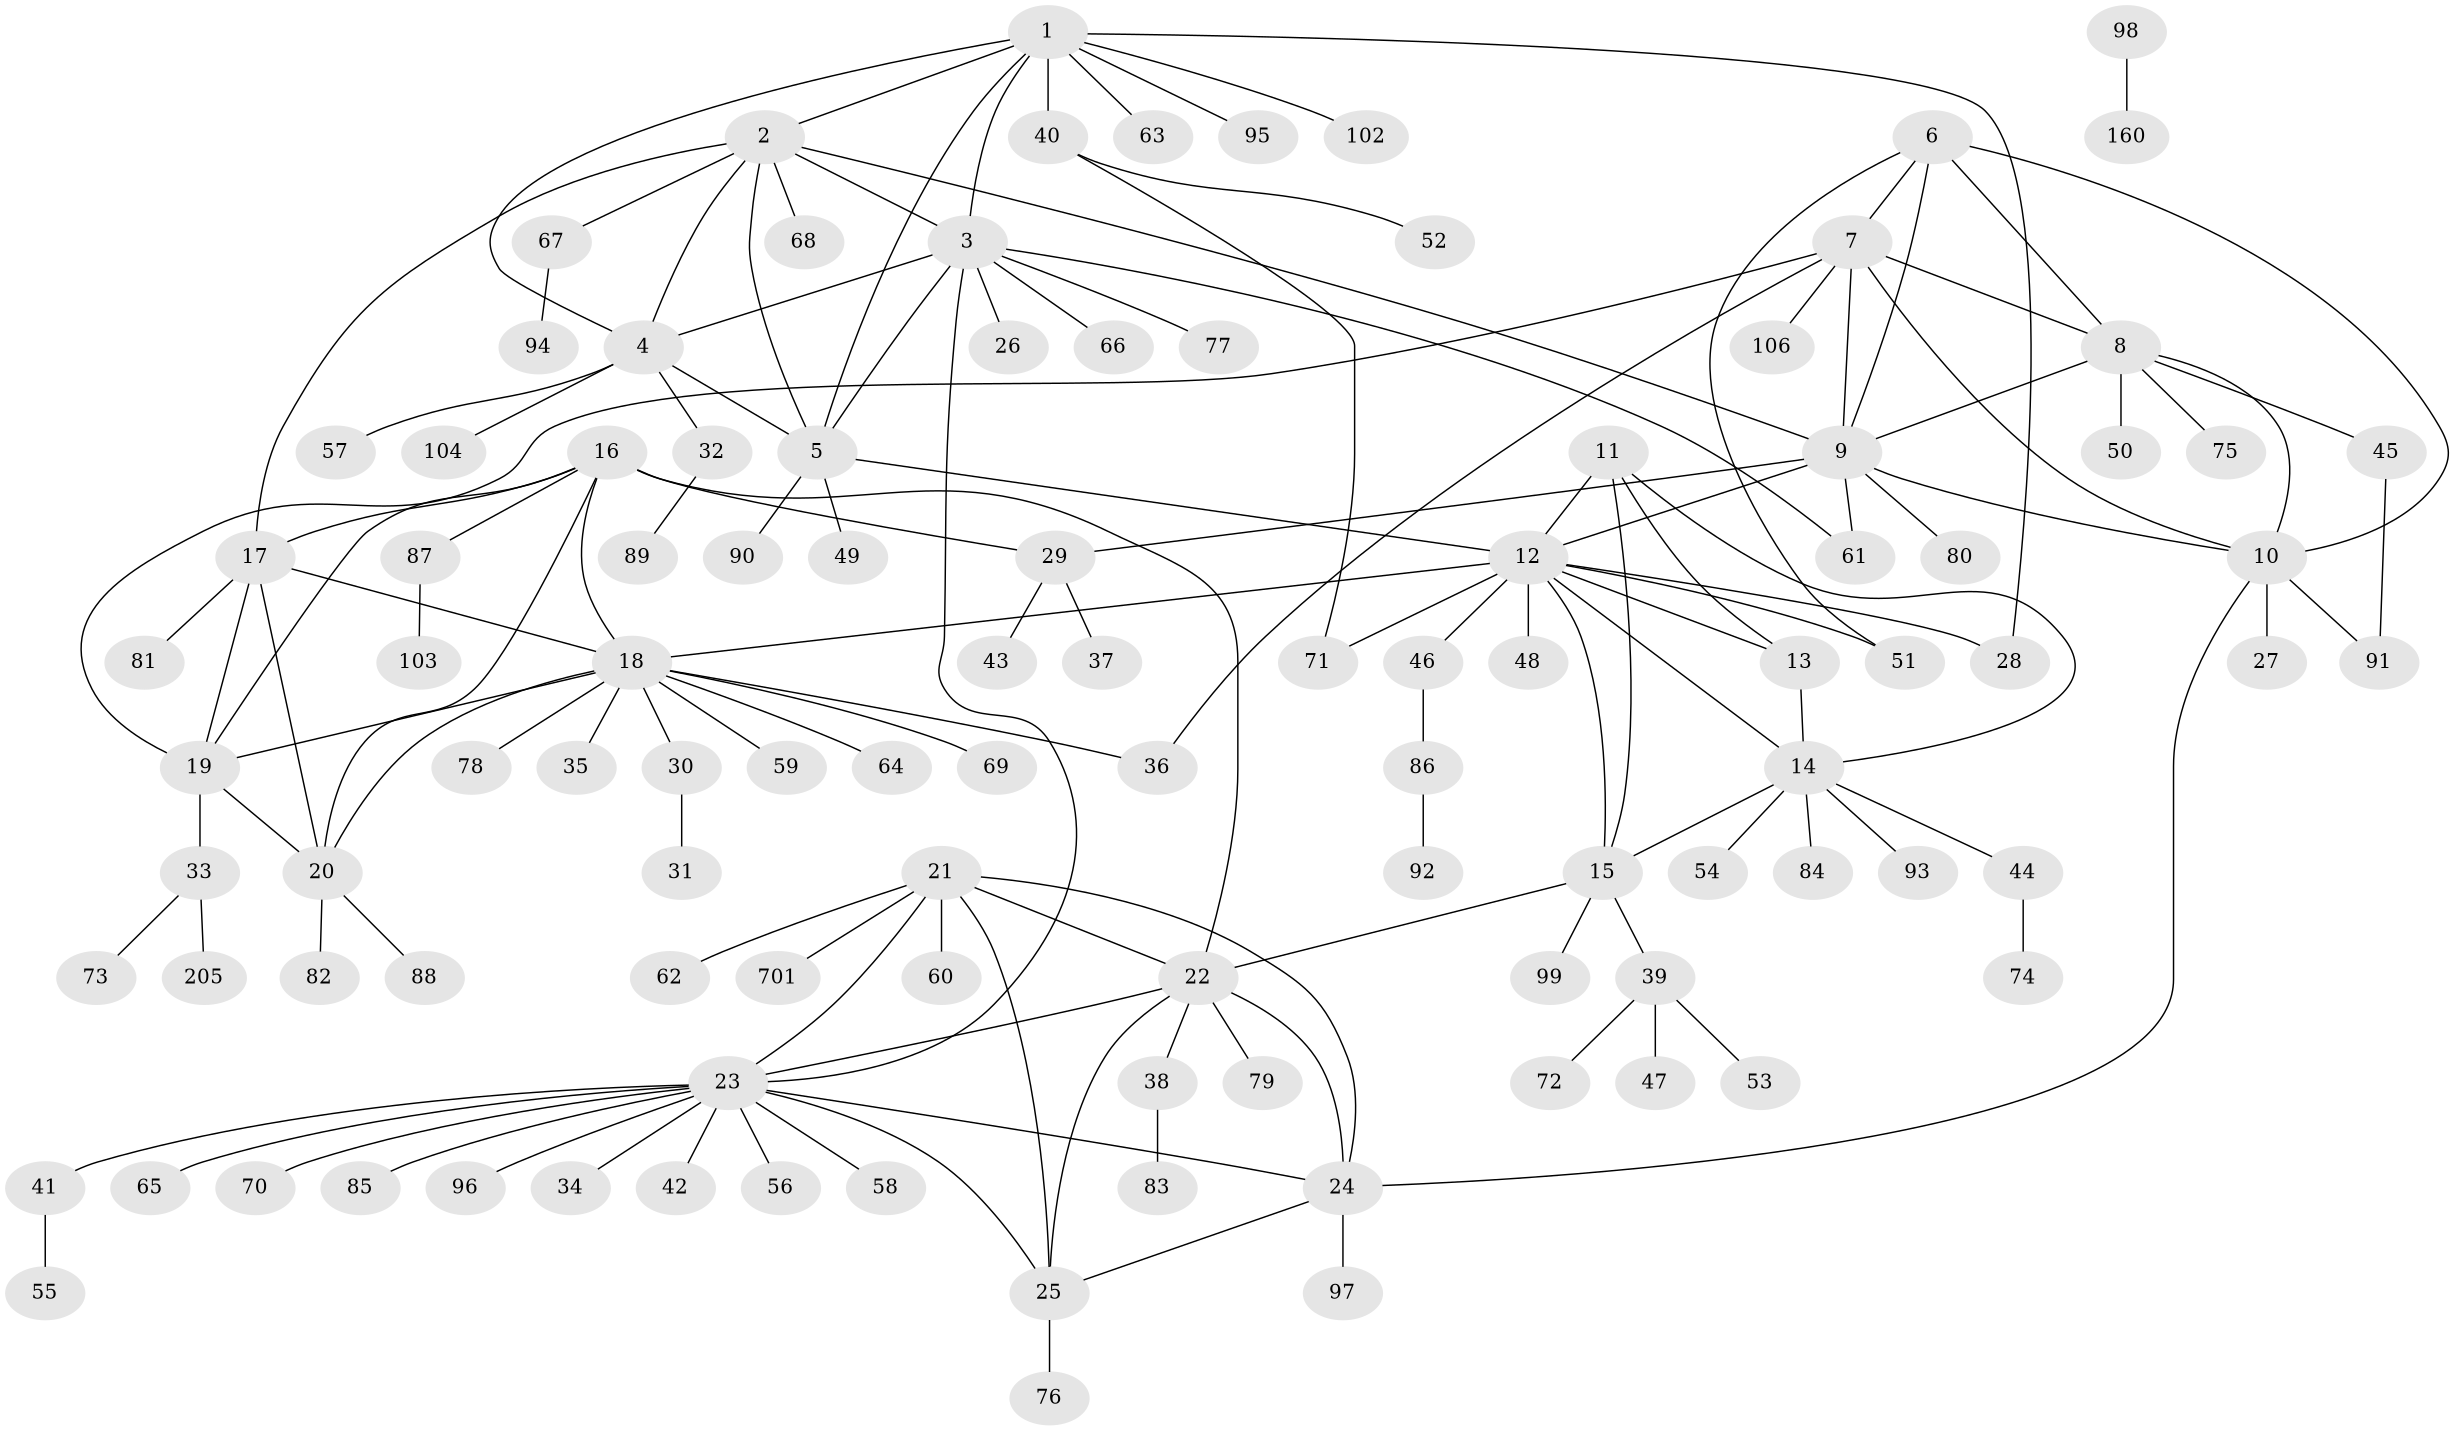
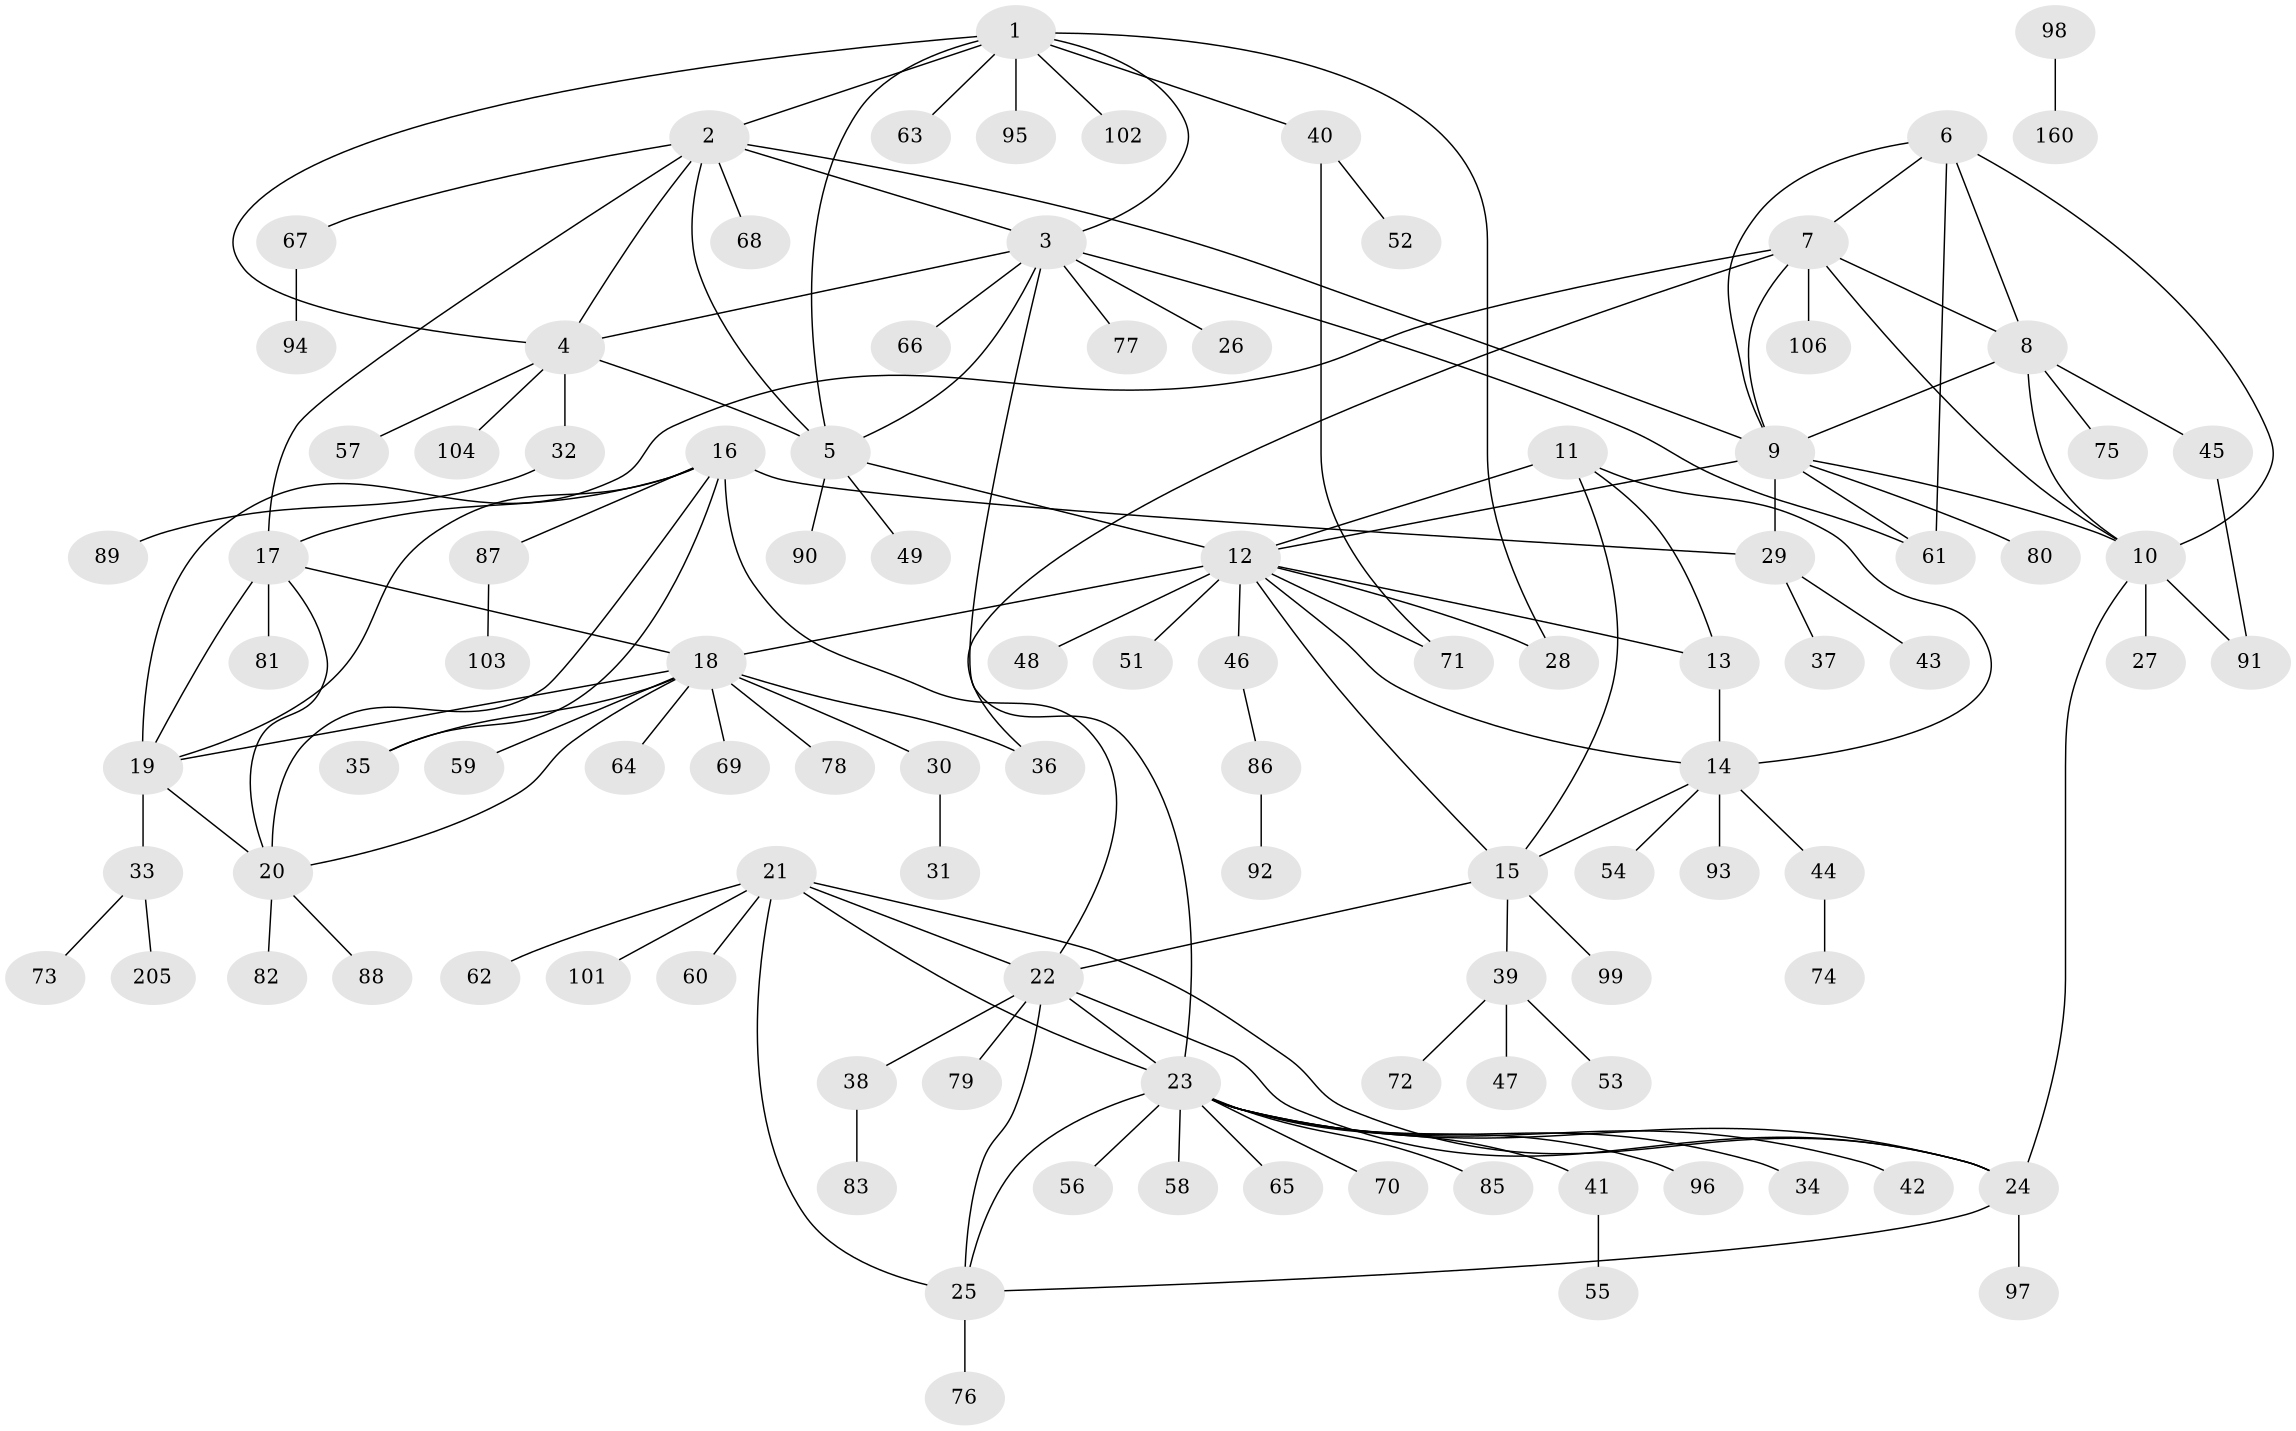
edge "6" -- "51": now "6" -- "61"
node "50": removed
edge "16" -- "18": now "16" -- "35"
node "84": removed
node "701": label "701" -> "101"
